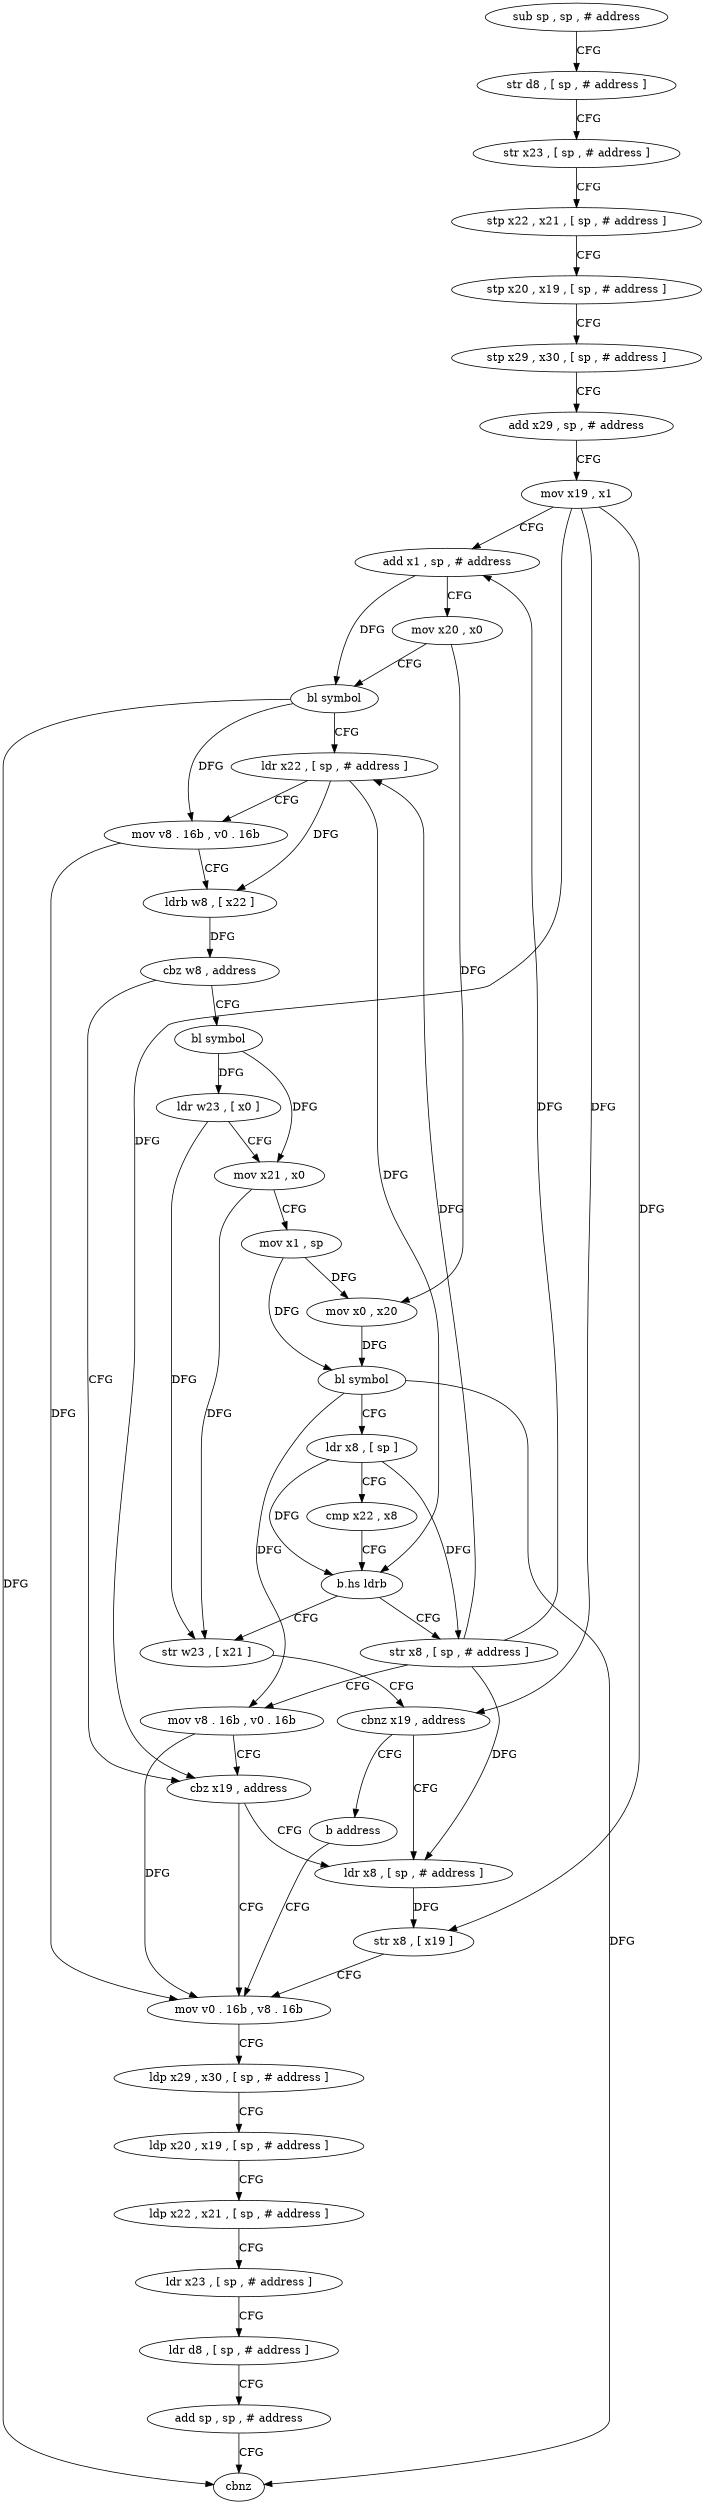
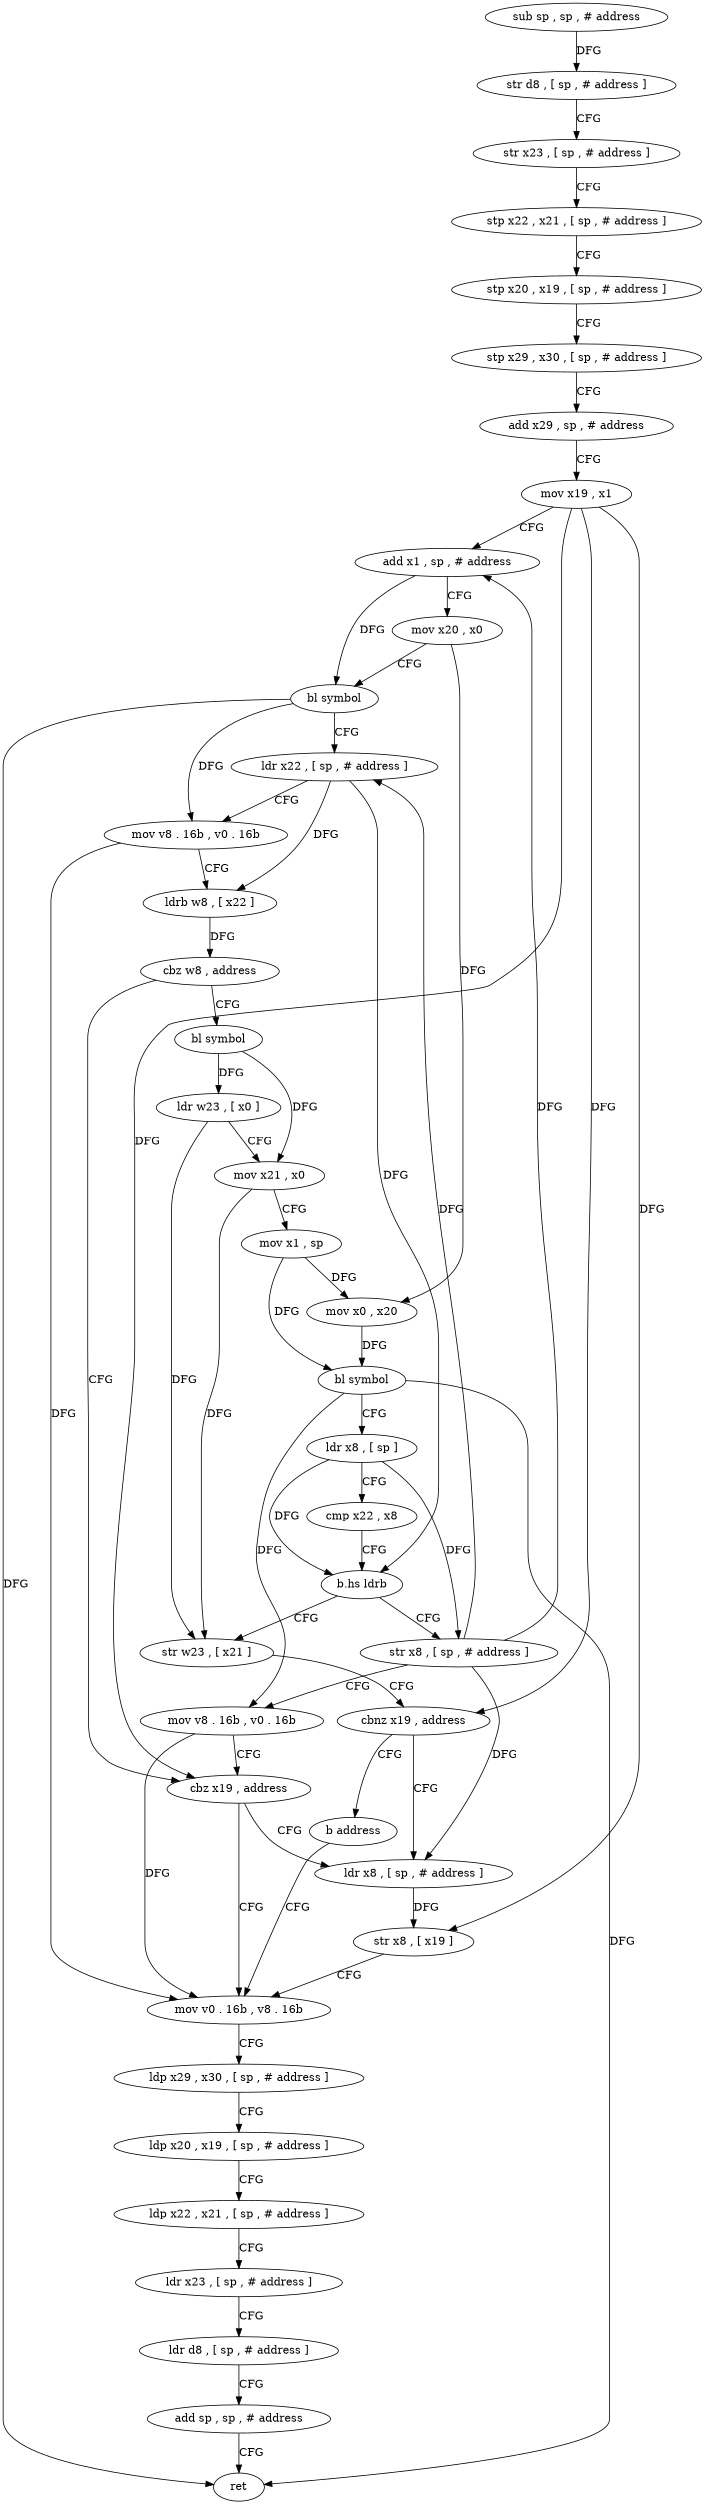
edge "sub sp , sp , # address" -> "str d8 , [ sp , # address ]": label "CFG" -> "DFG"
node "cbnz": label "cbnz" -> "ret"
